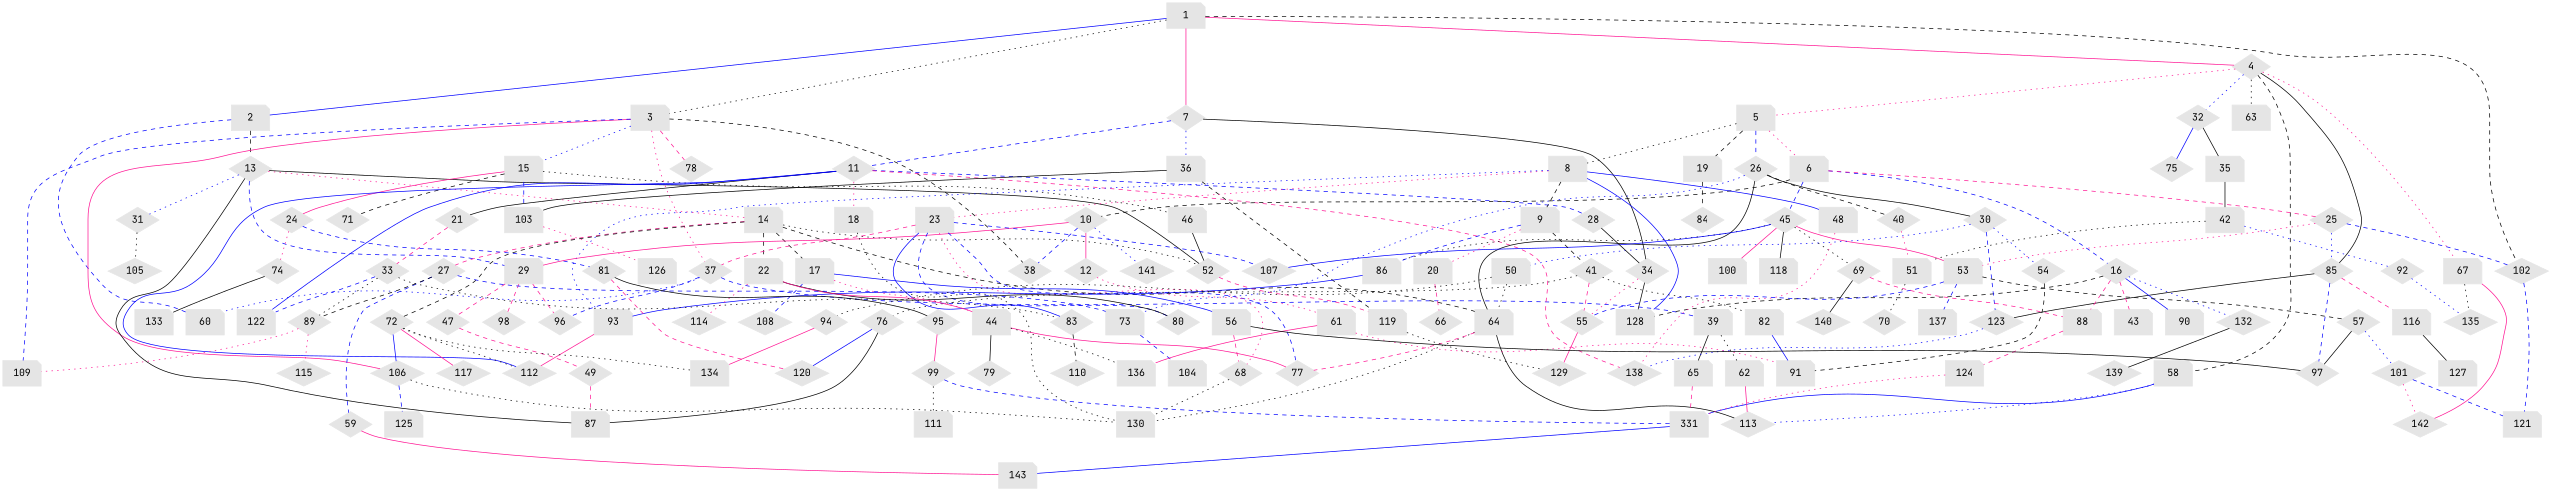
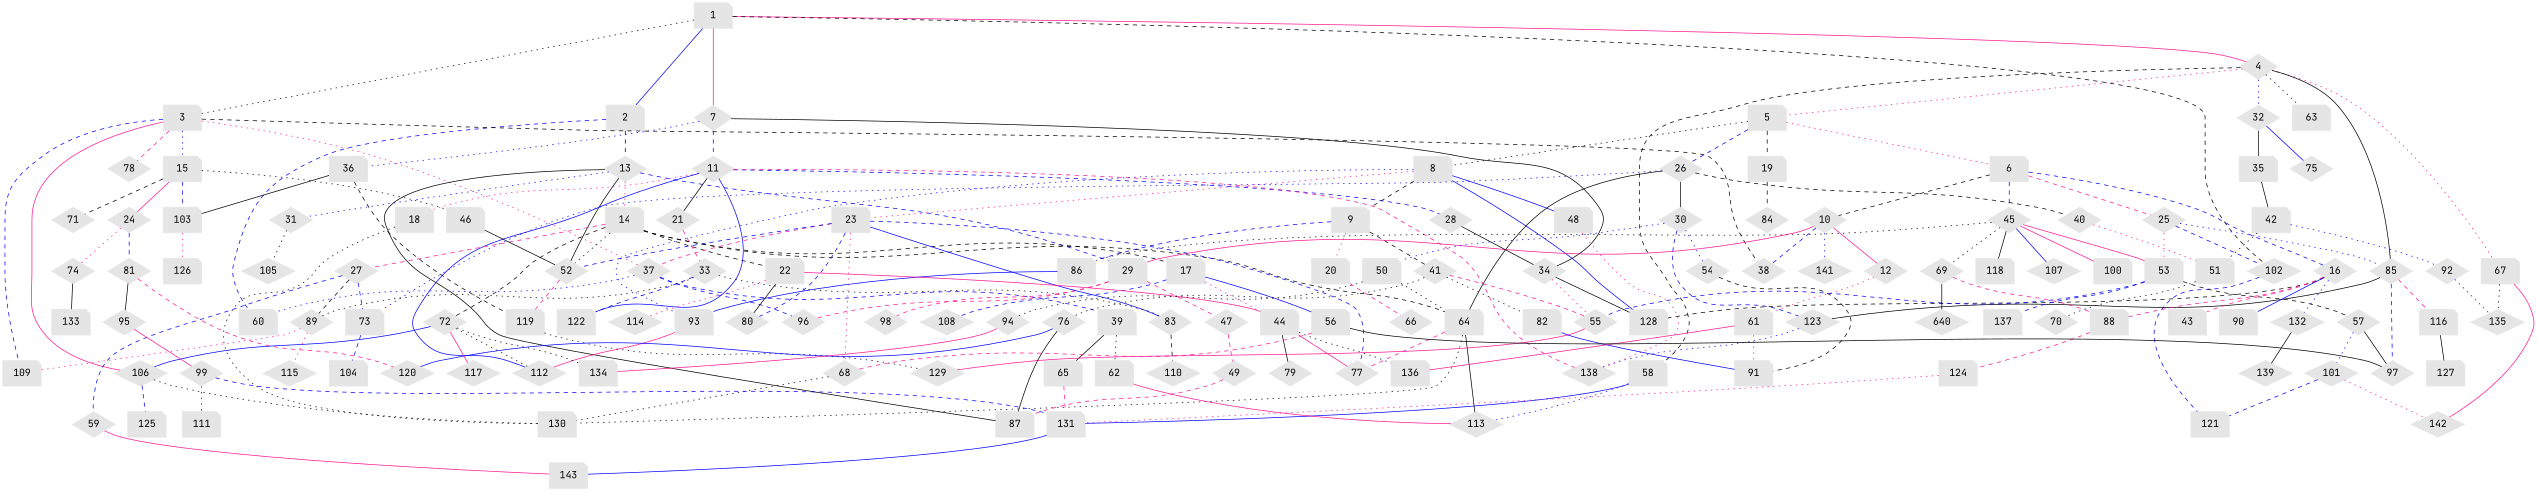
edge "23" -- "107": now "23" -- "52"
node "140": label "140" -> "640"
node "331": label "331" -> "131"
